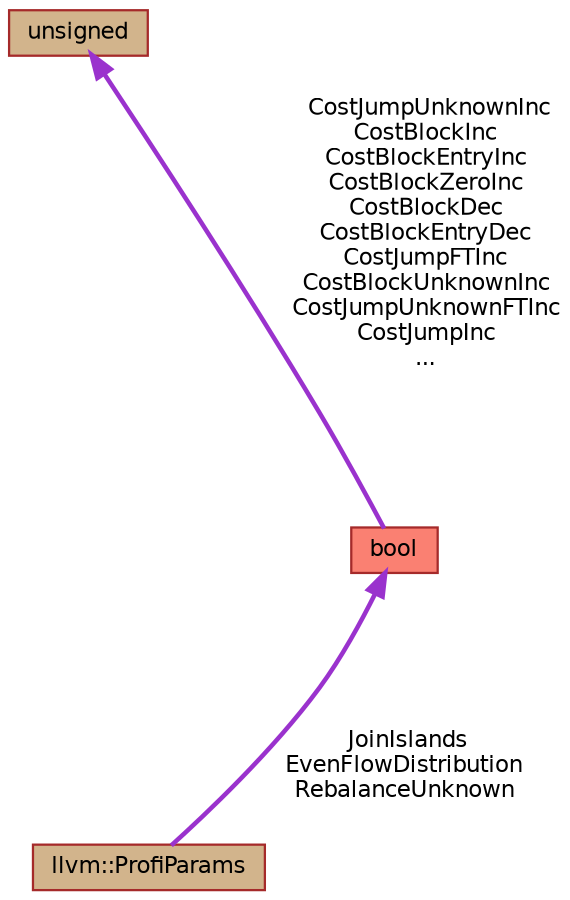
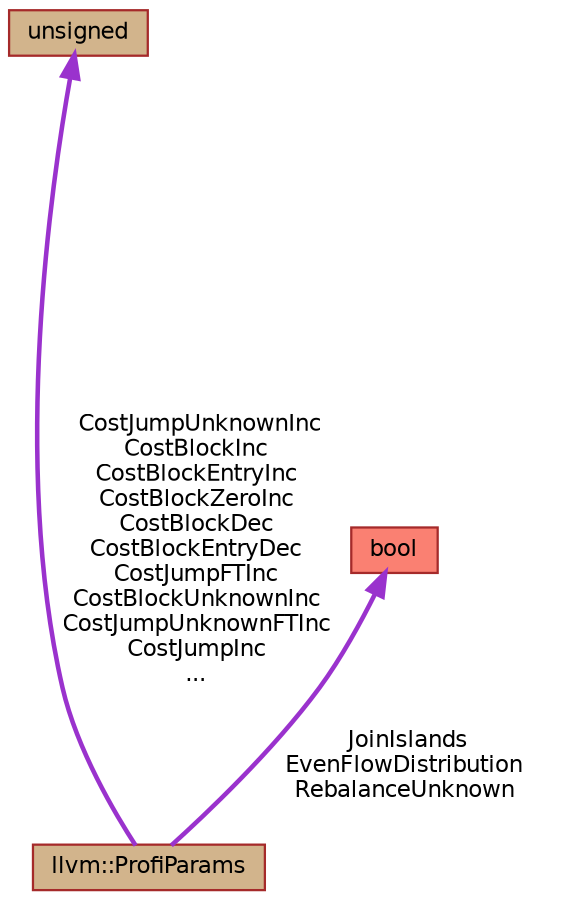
edge "bool" -> "unsigned": now "llvm::ProfiParams" -> "unsigned"
